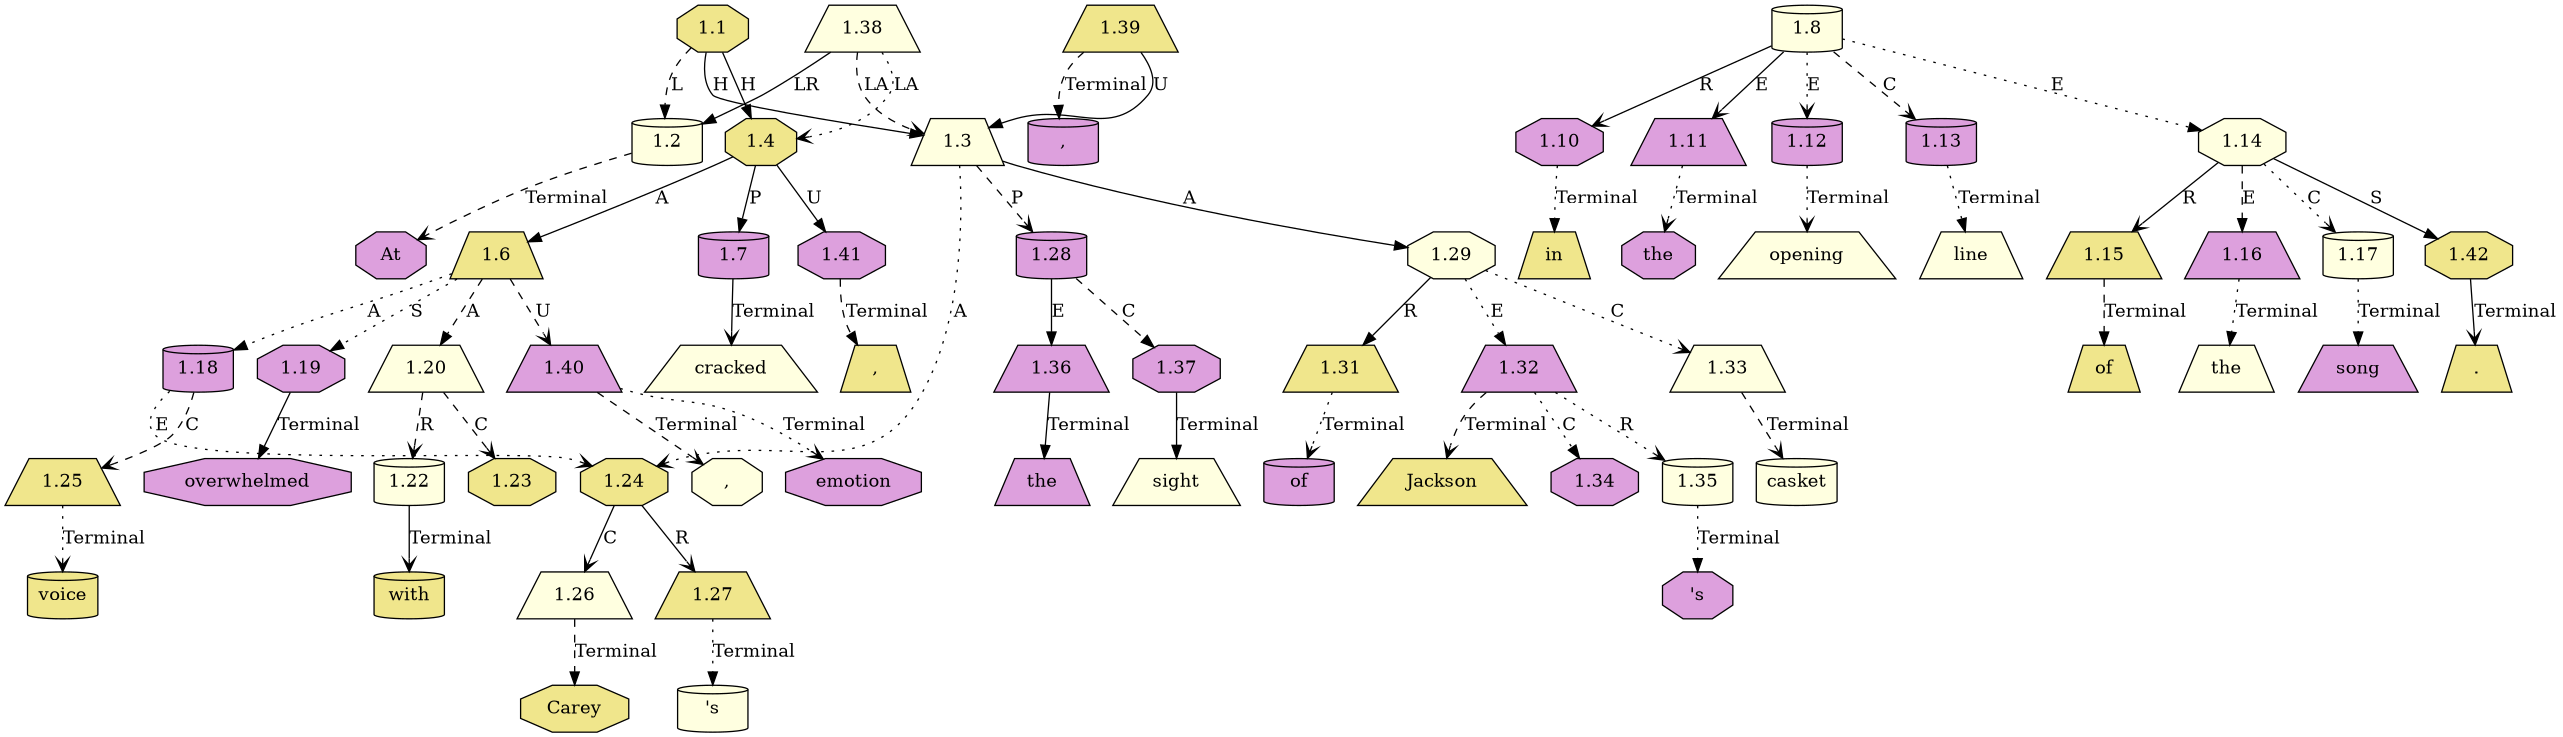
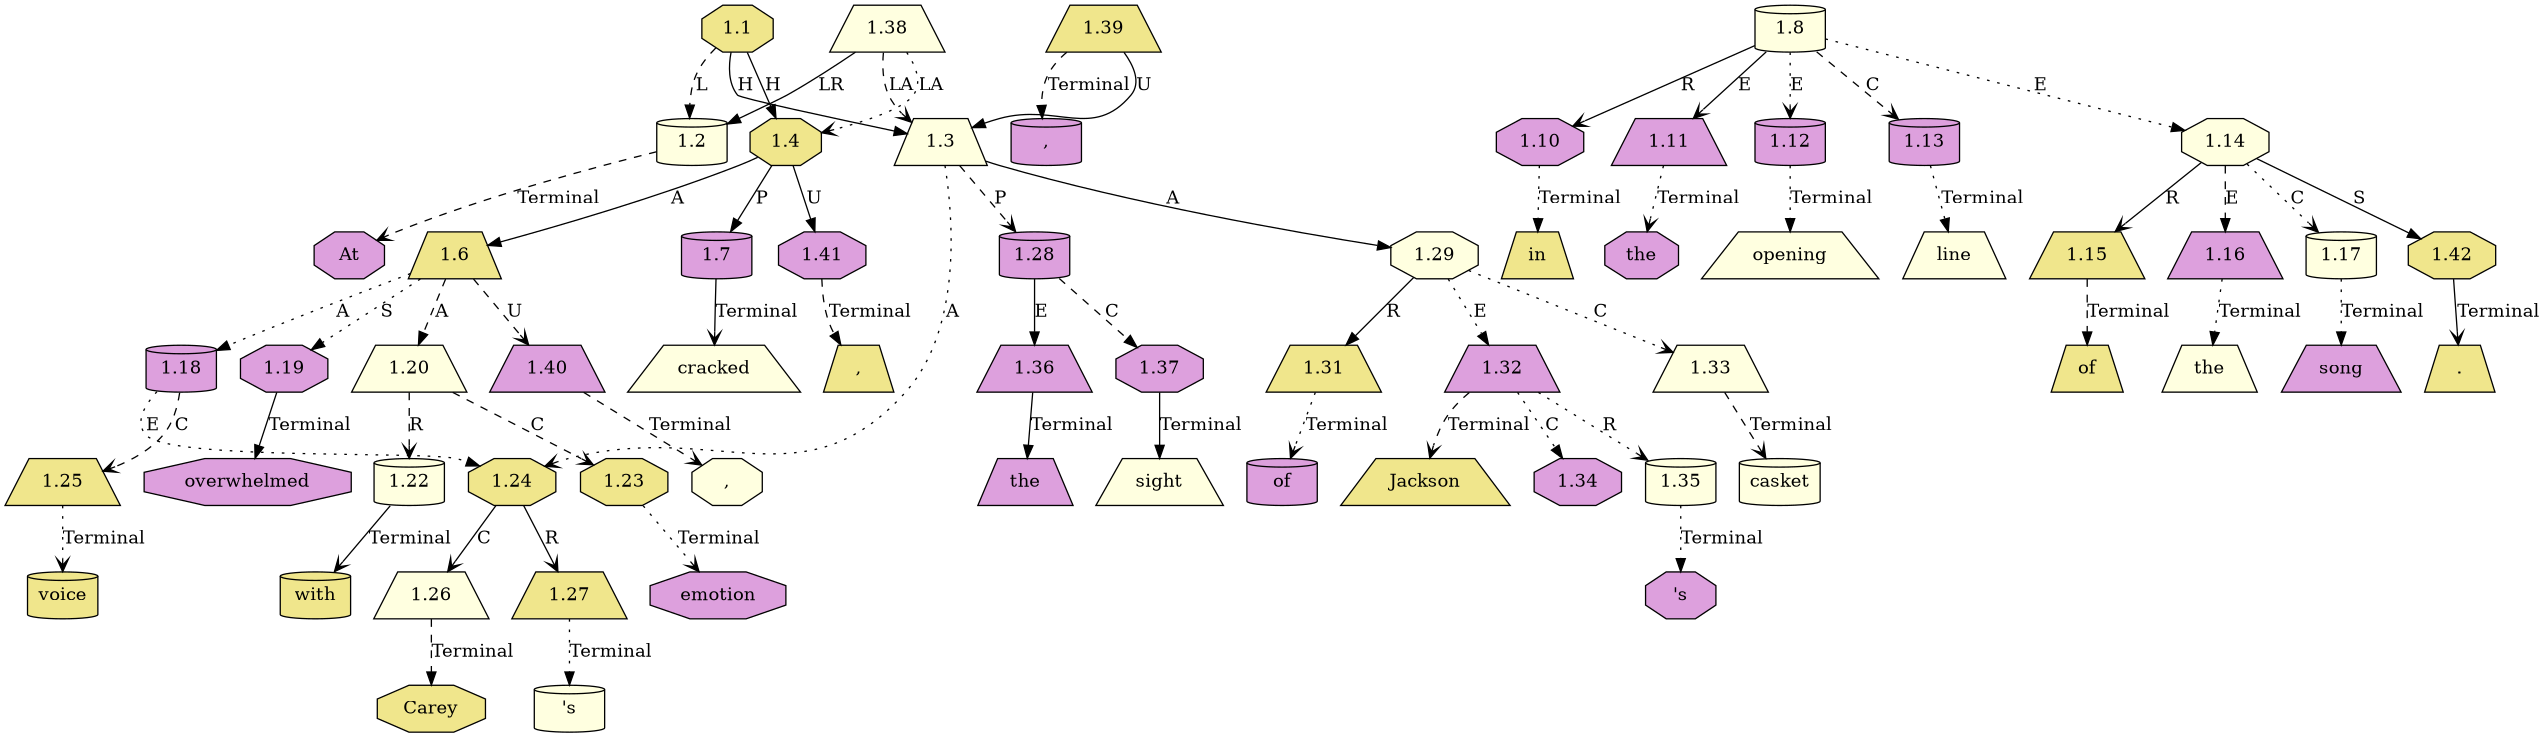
edge "1.12" -> "opening": arrowhead vee -> normal
edge "1.40" -> "emotion": now "1.23" -> "emotion"
edge "1.18" -> "1.24": arrowhead vee -> normal
